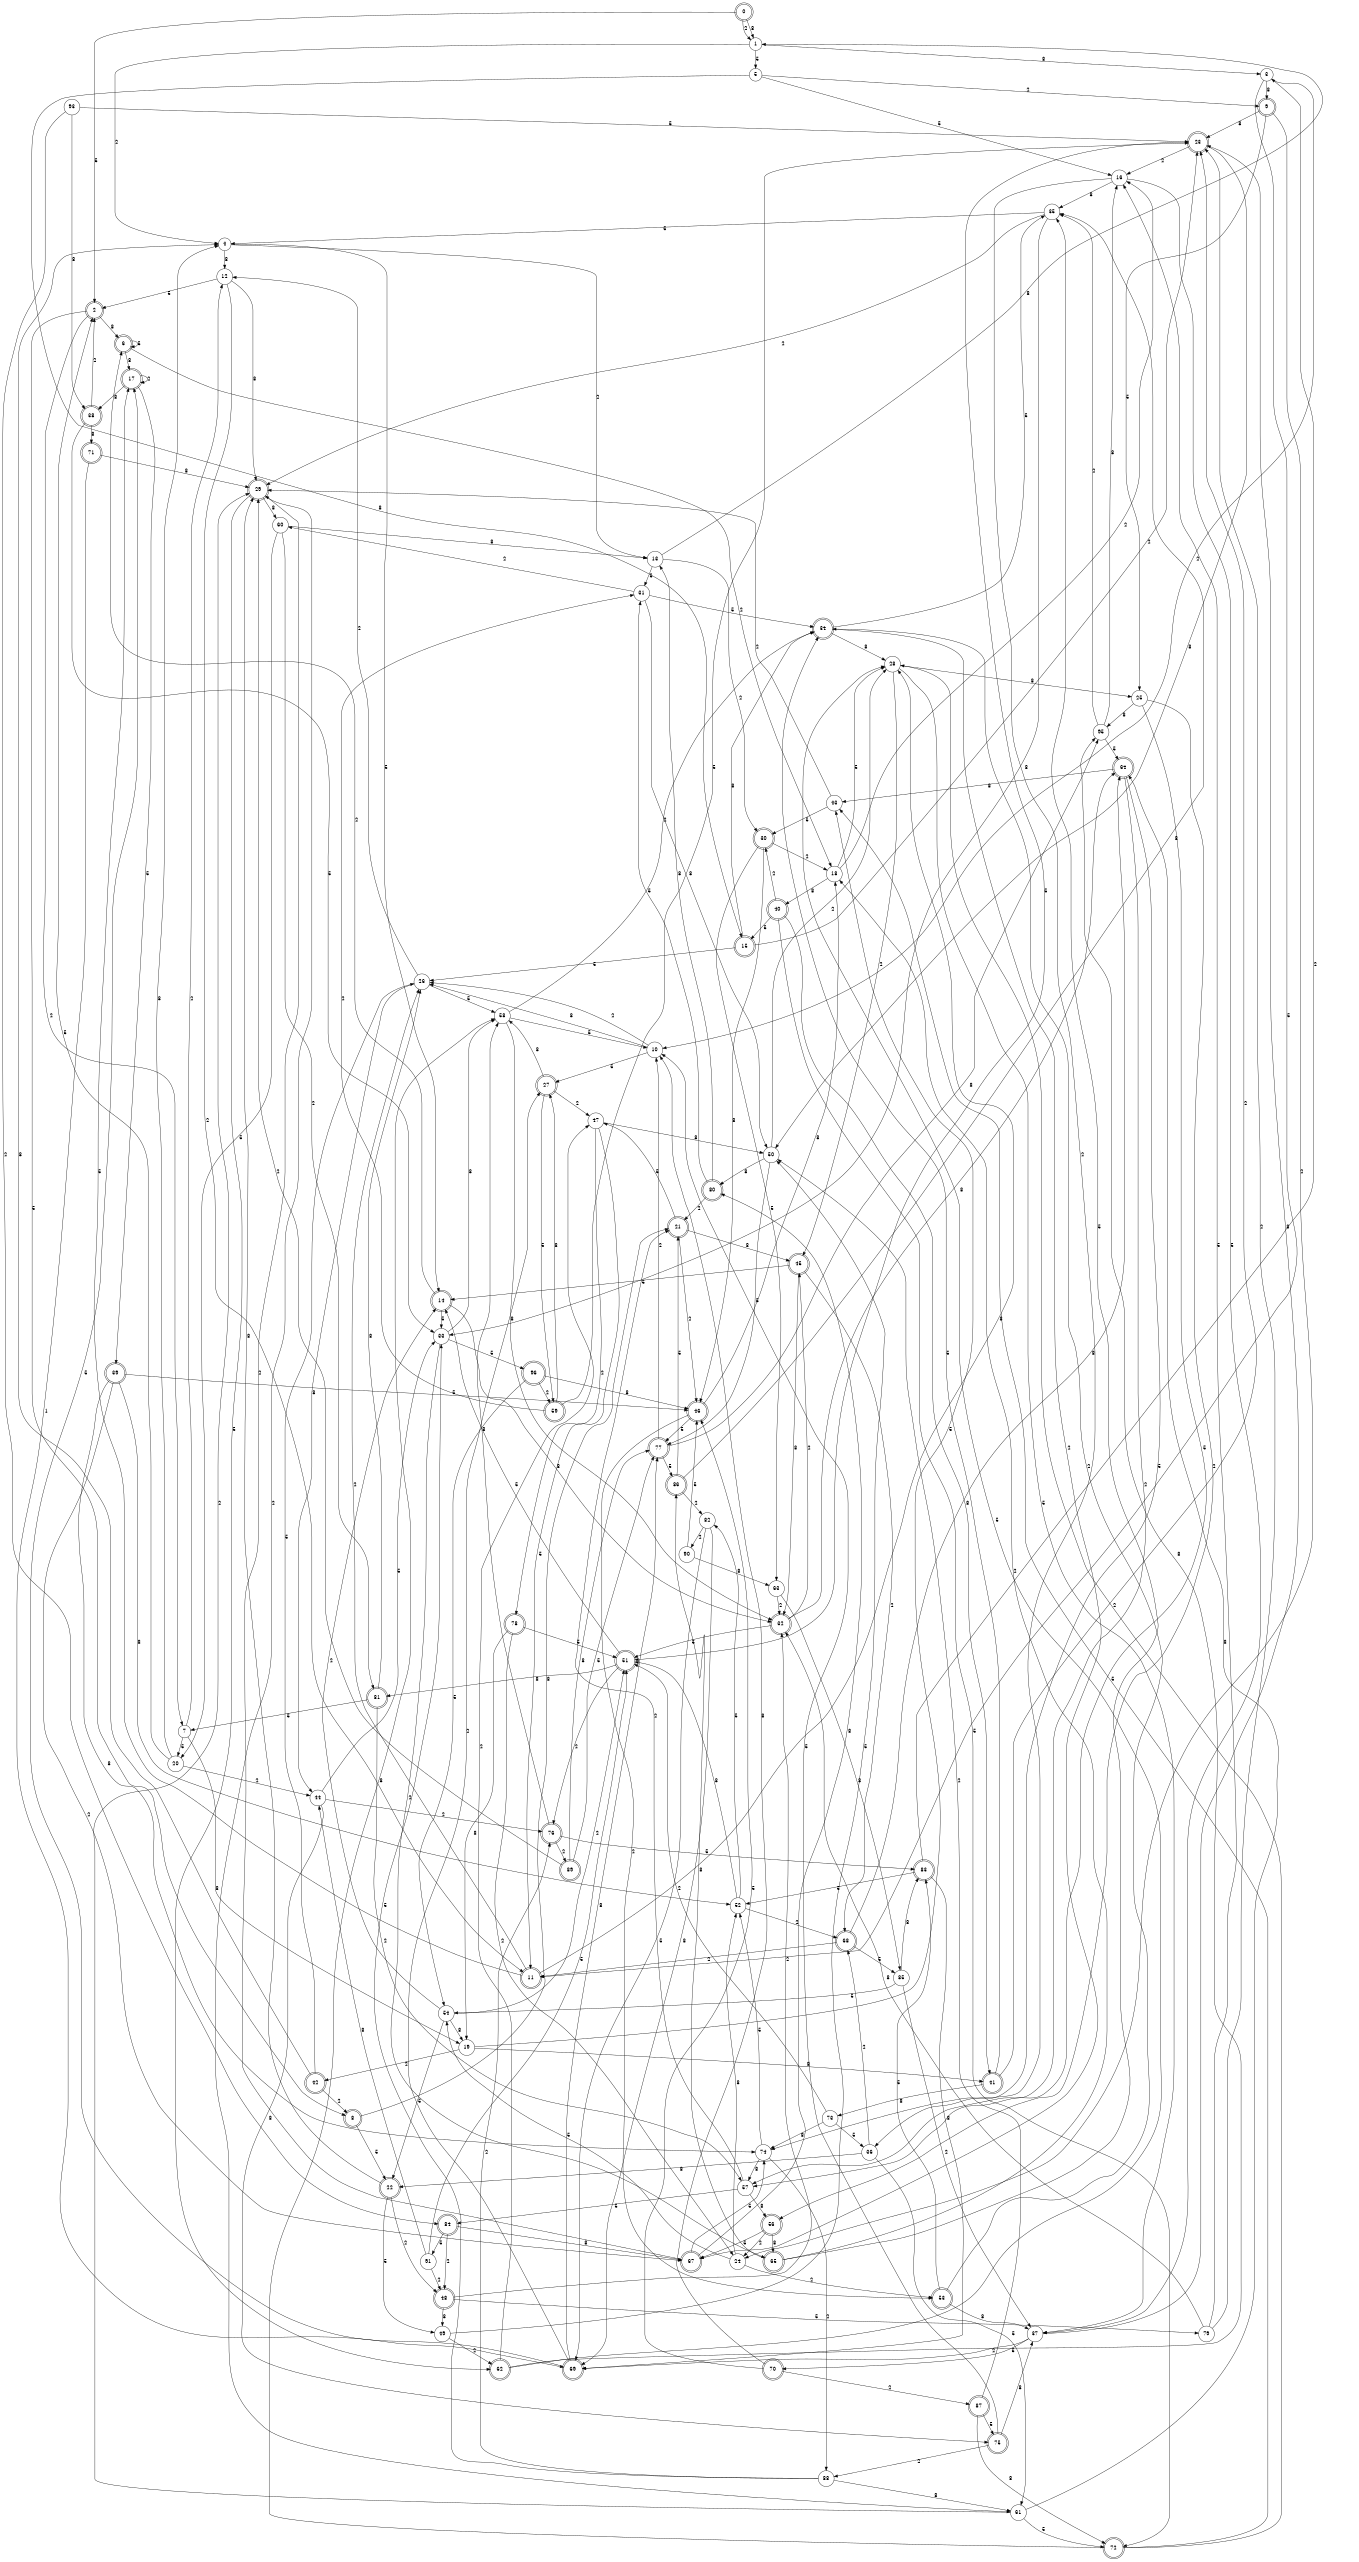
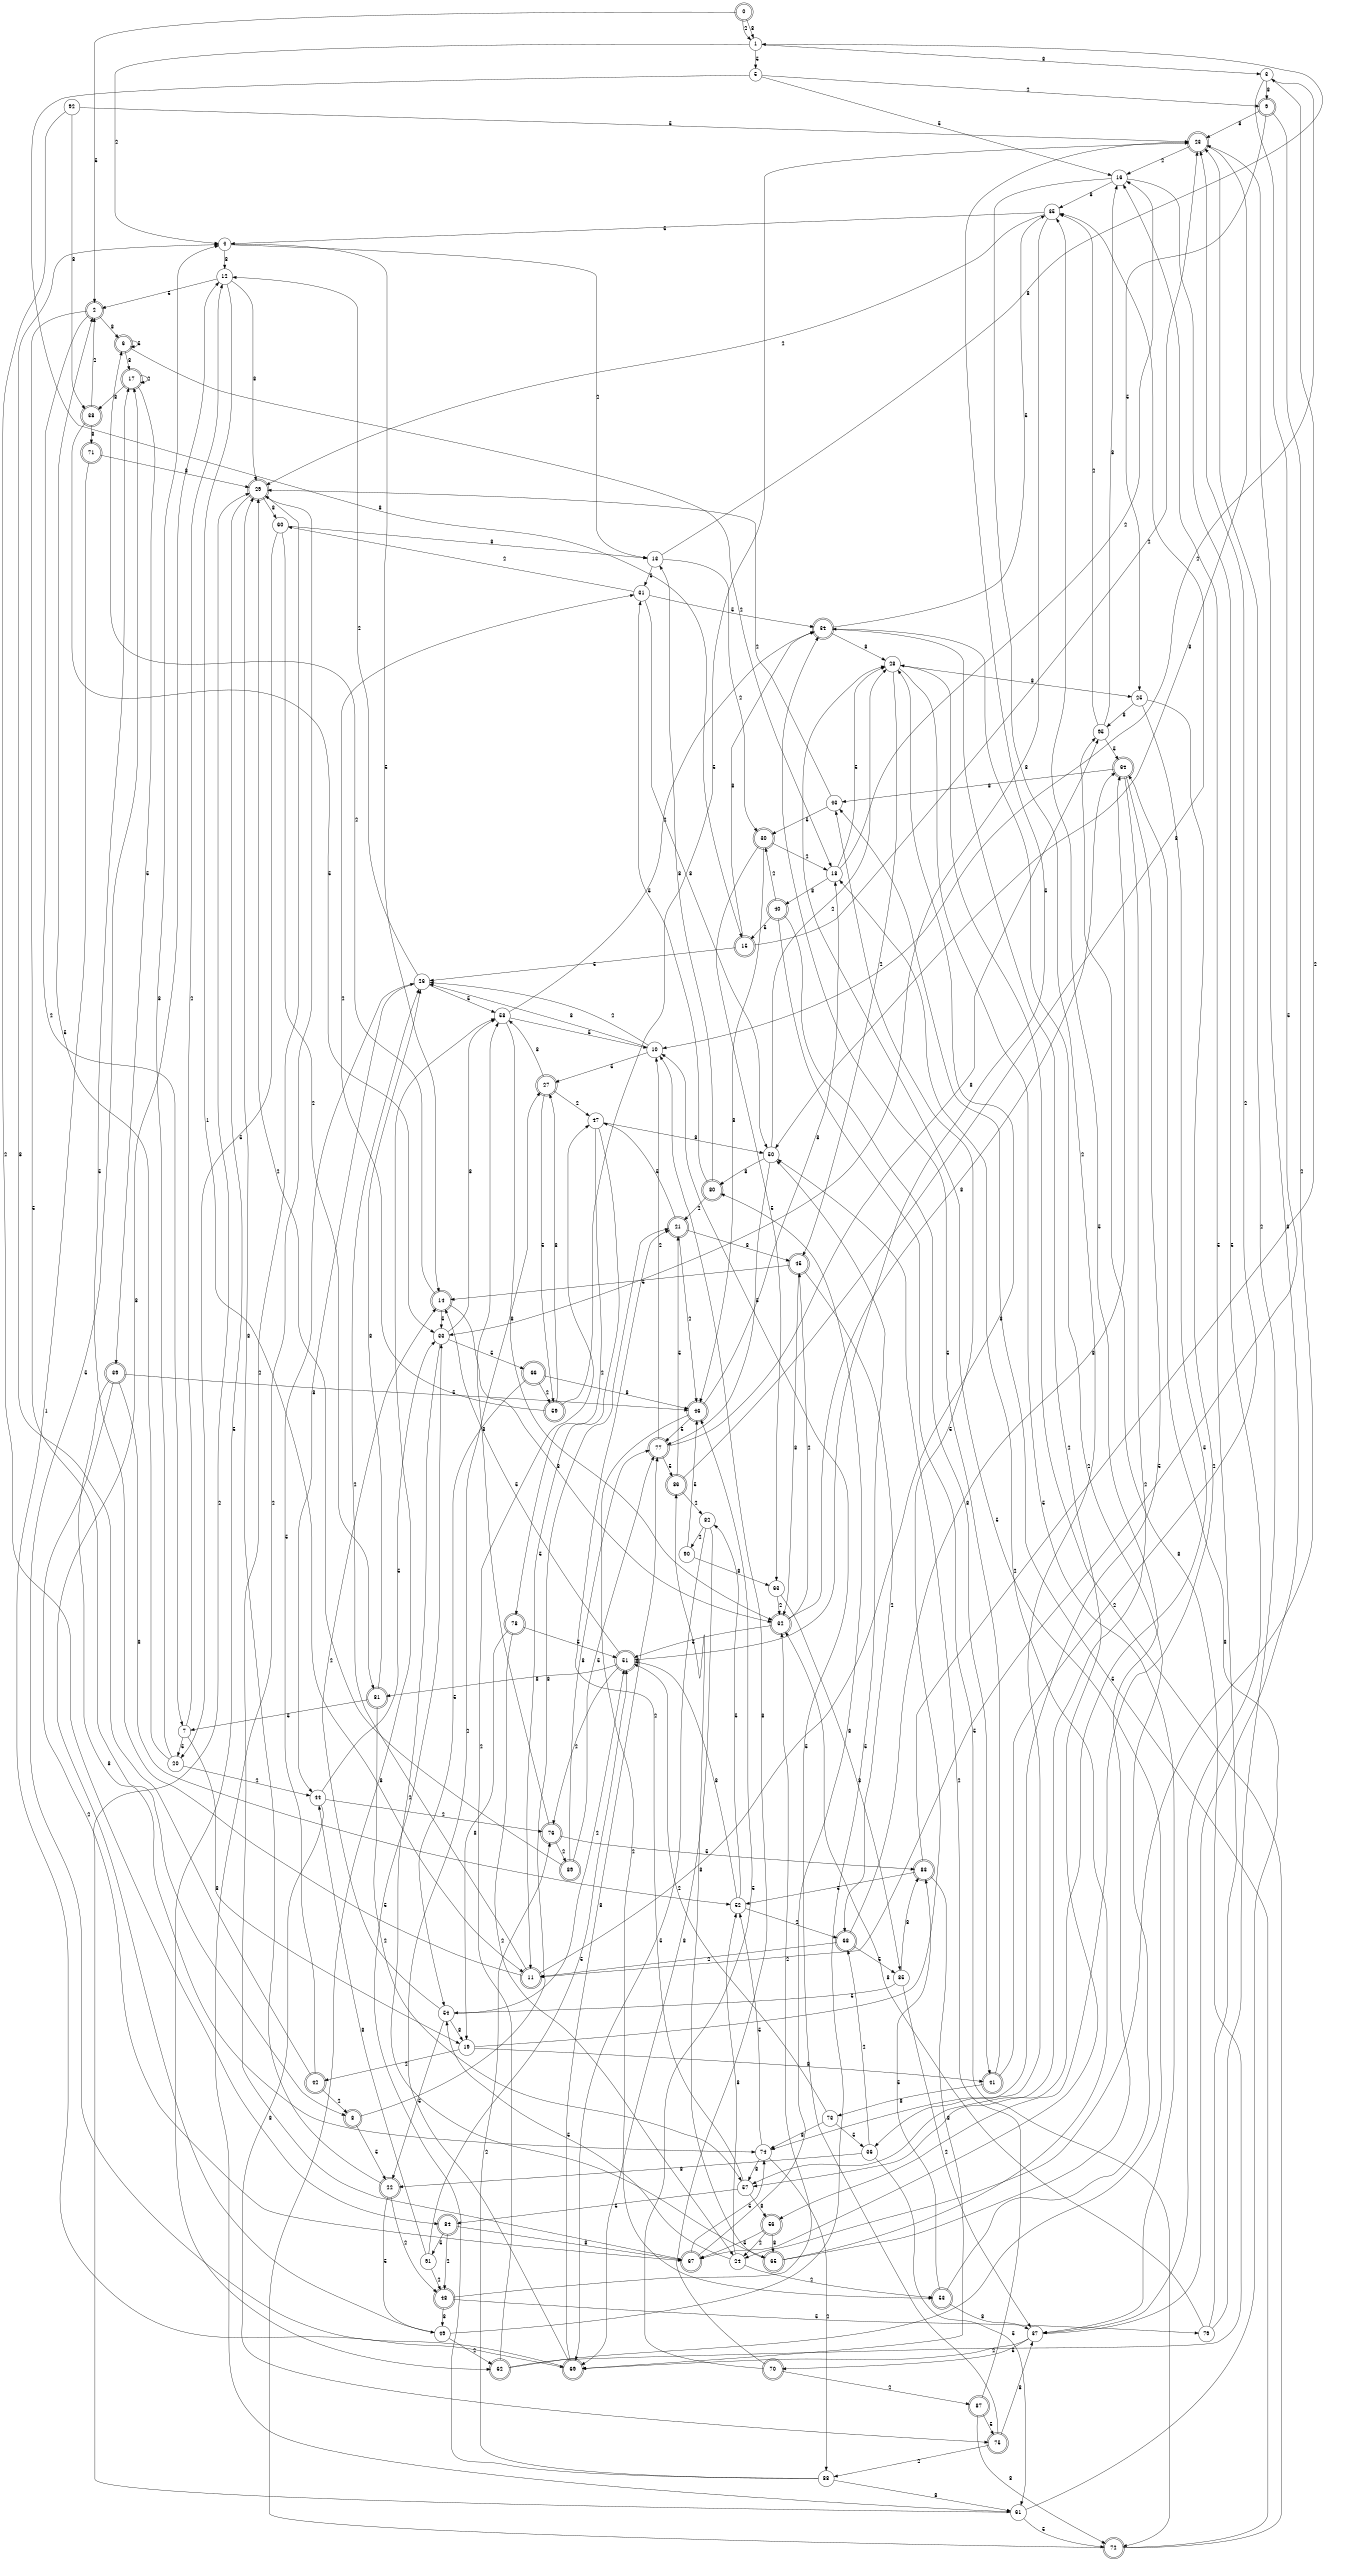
node "93": label "93" -> "92"
edge "12" -> "11": label "2" -> "1"
node "96": label "96" -> "66"
edge "49" -> "12": added, label "8"
